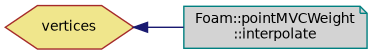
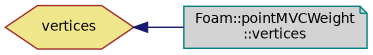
node "Foam::pointMVCWeight ::interpolate": label "Foam::pointMVCWeight ::interpolate" -> "Foam::pointMVCWeight ::vertices"
